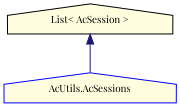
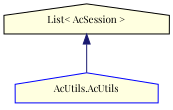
node "AcUtils.AcSessions": label "AcUtils.AcSessions" -> "AcUtils.AcUtils"
